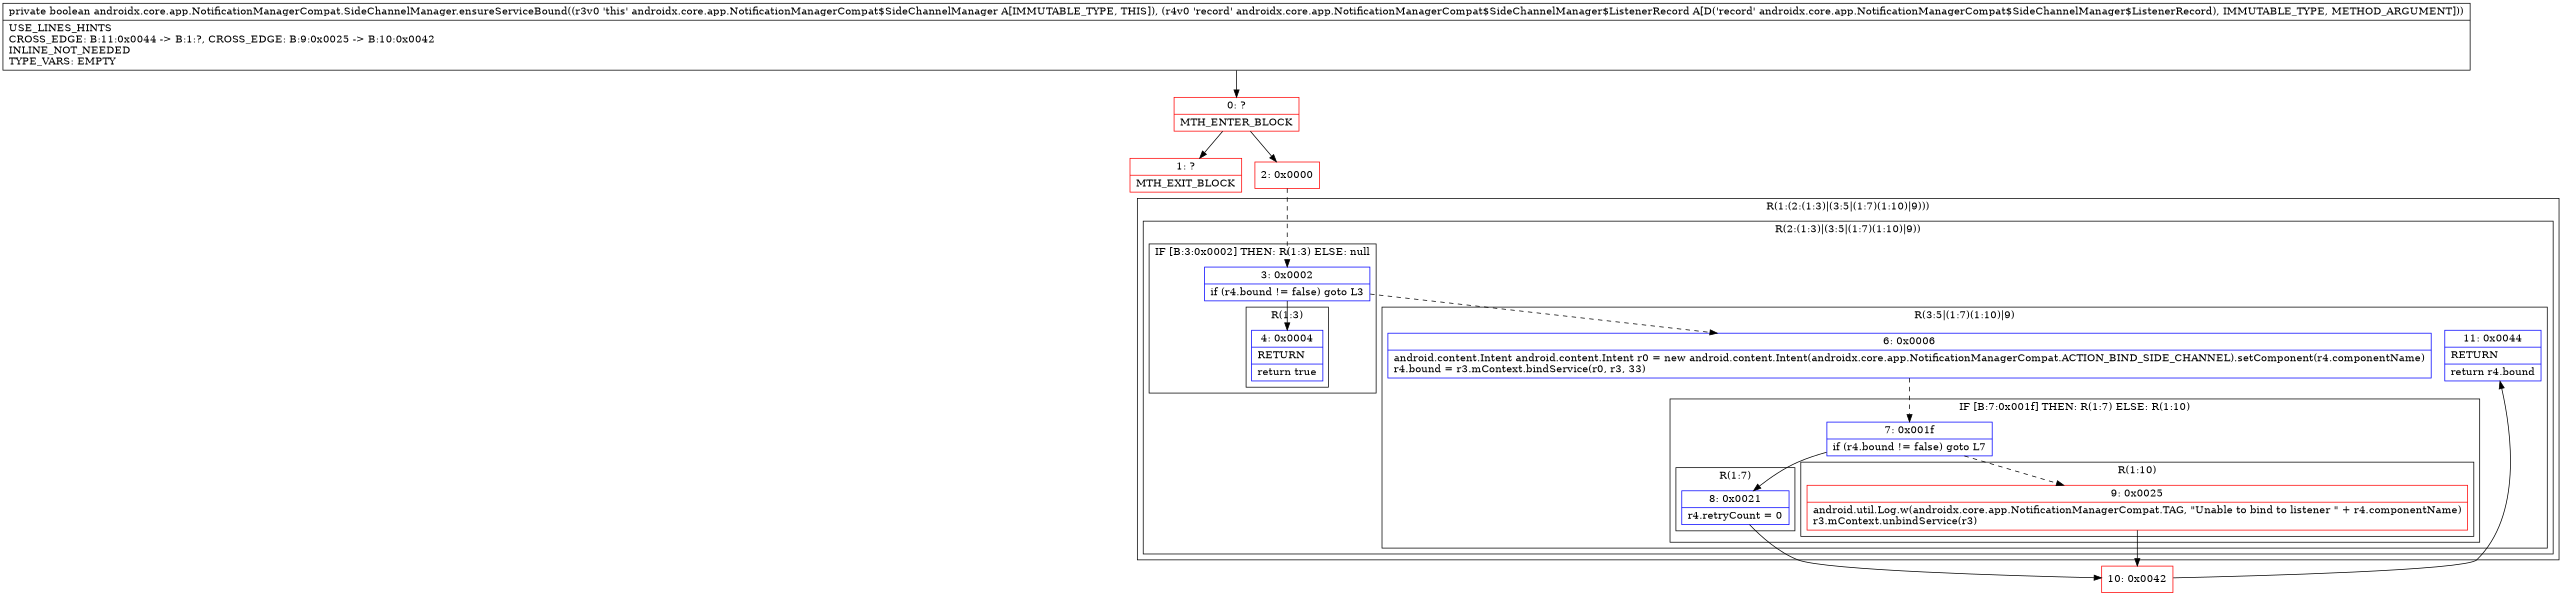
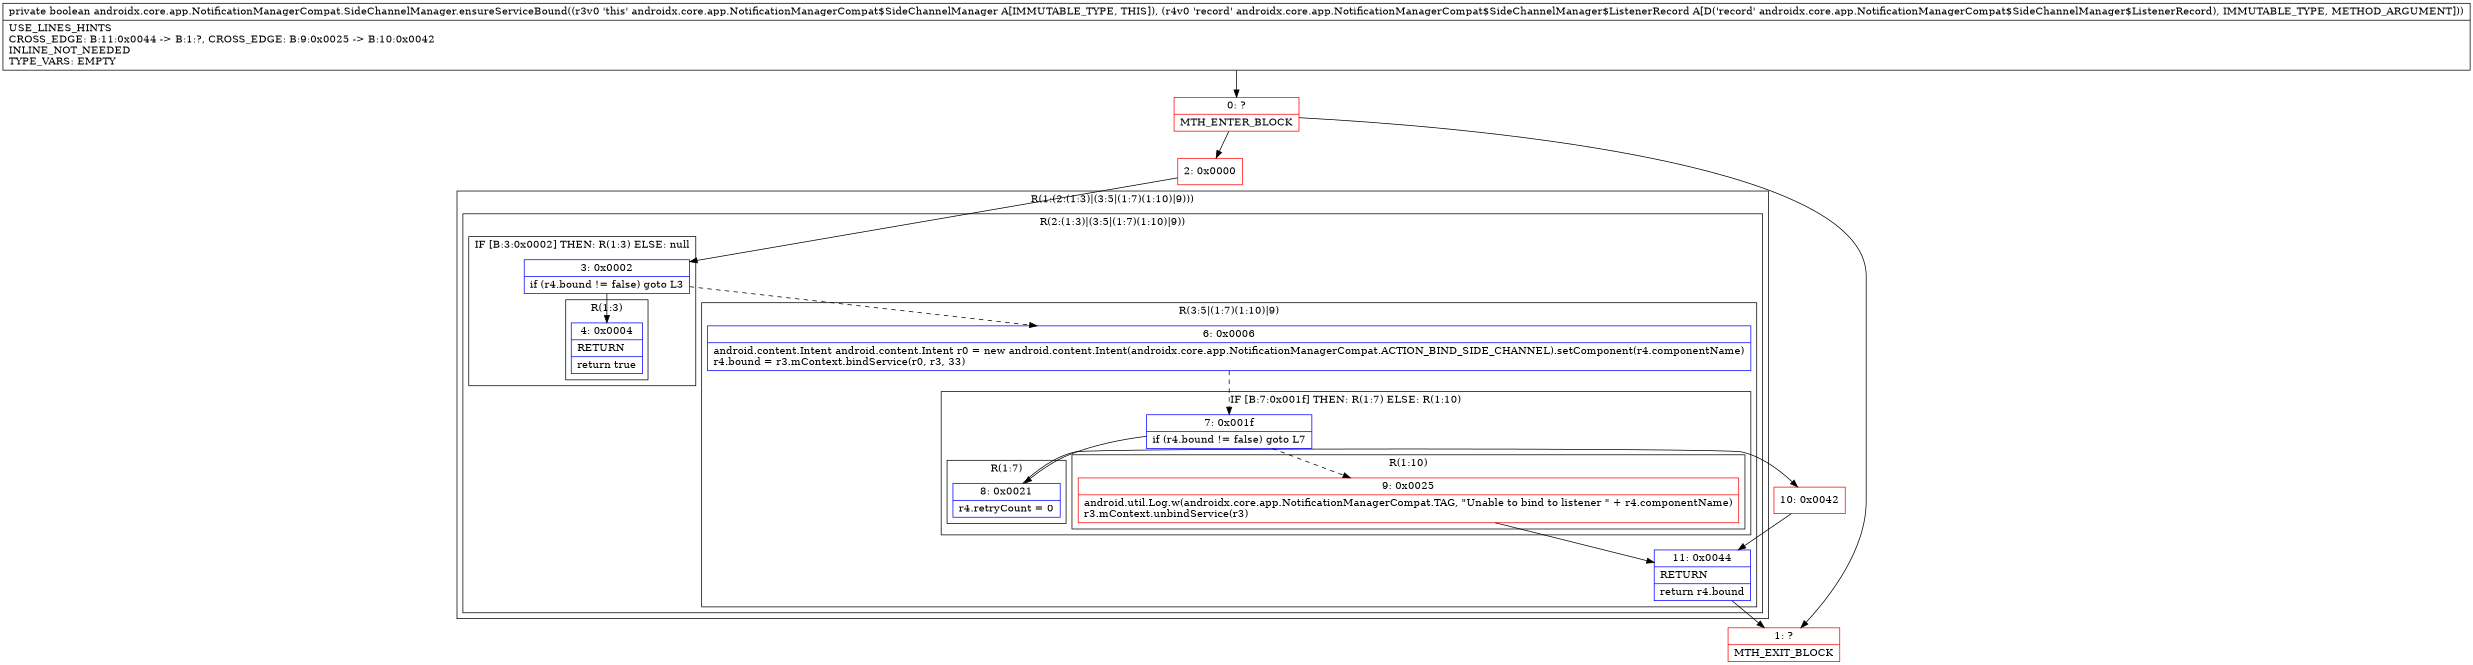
edge "2: 0x0000" -> "3: 0x0002": style dashed -> solid
edge "9: 0x0025" -> "10: 0x0042": now "9: 0x0025" -> "11: 0x0044"
edge "11: 0x0044" -> "1: ?": added
